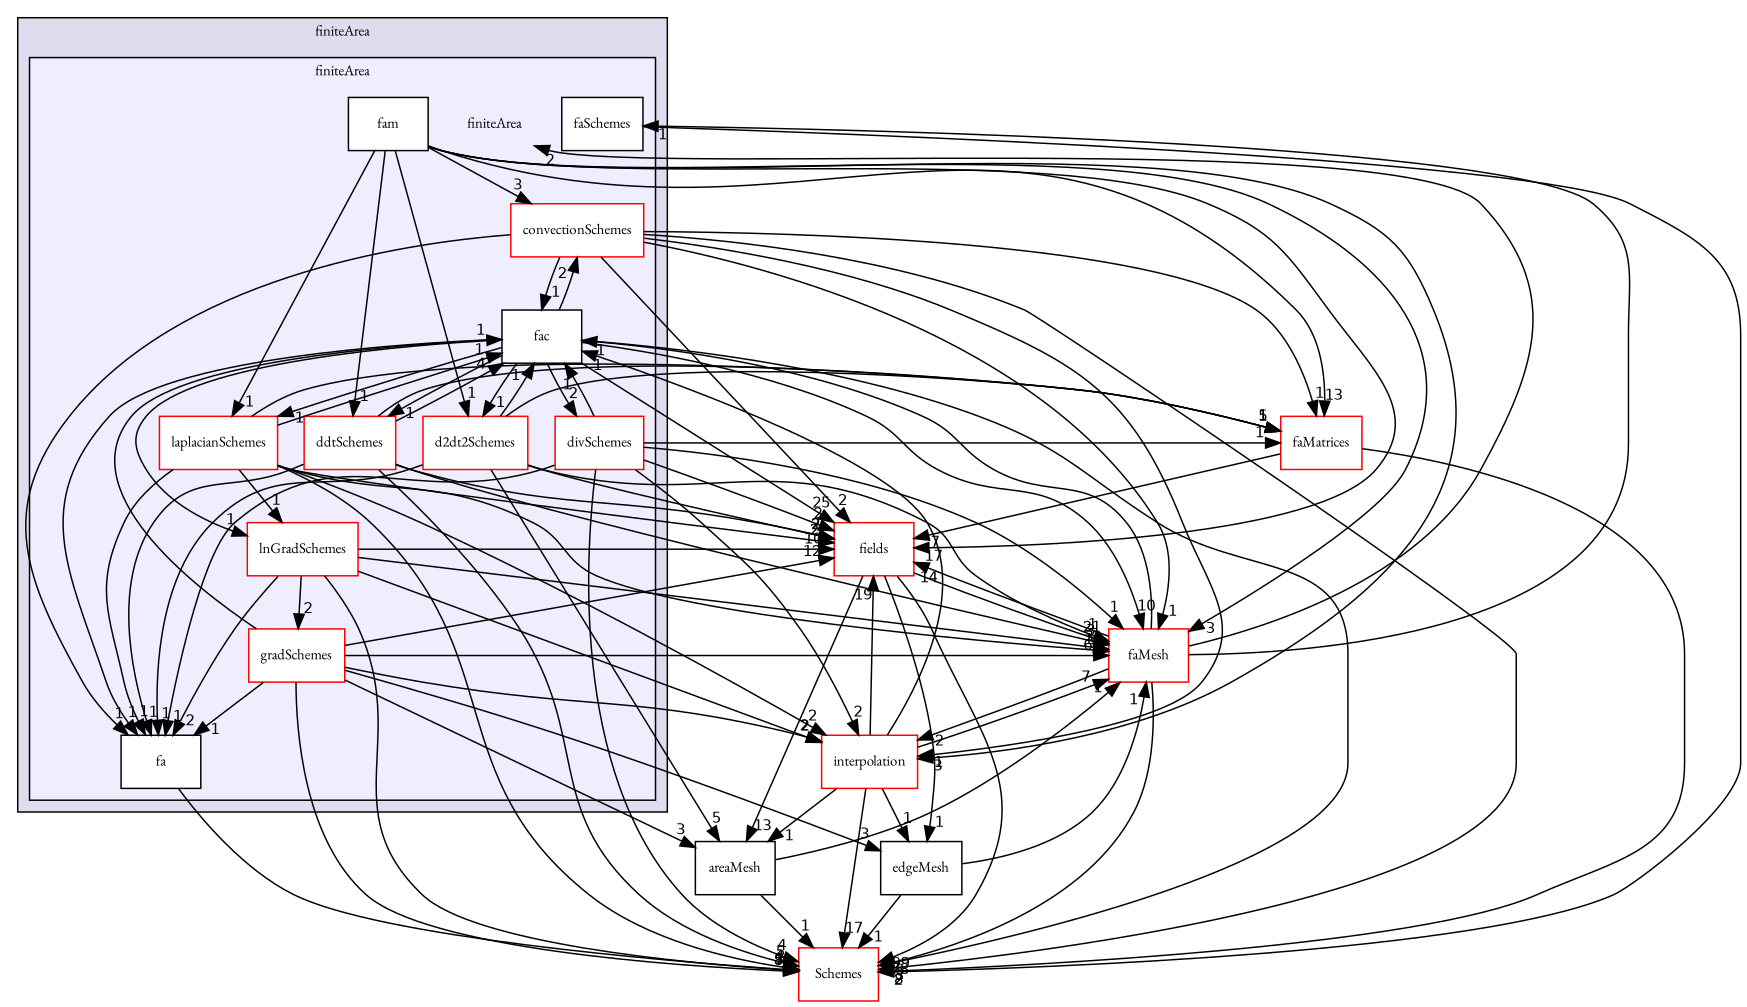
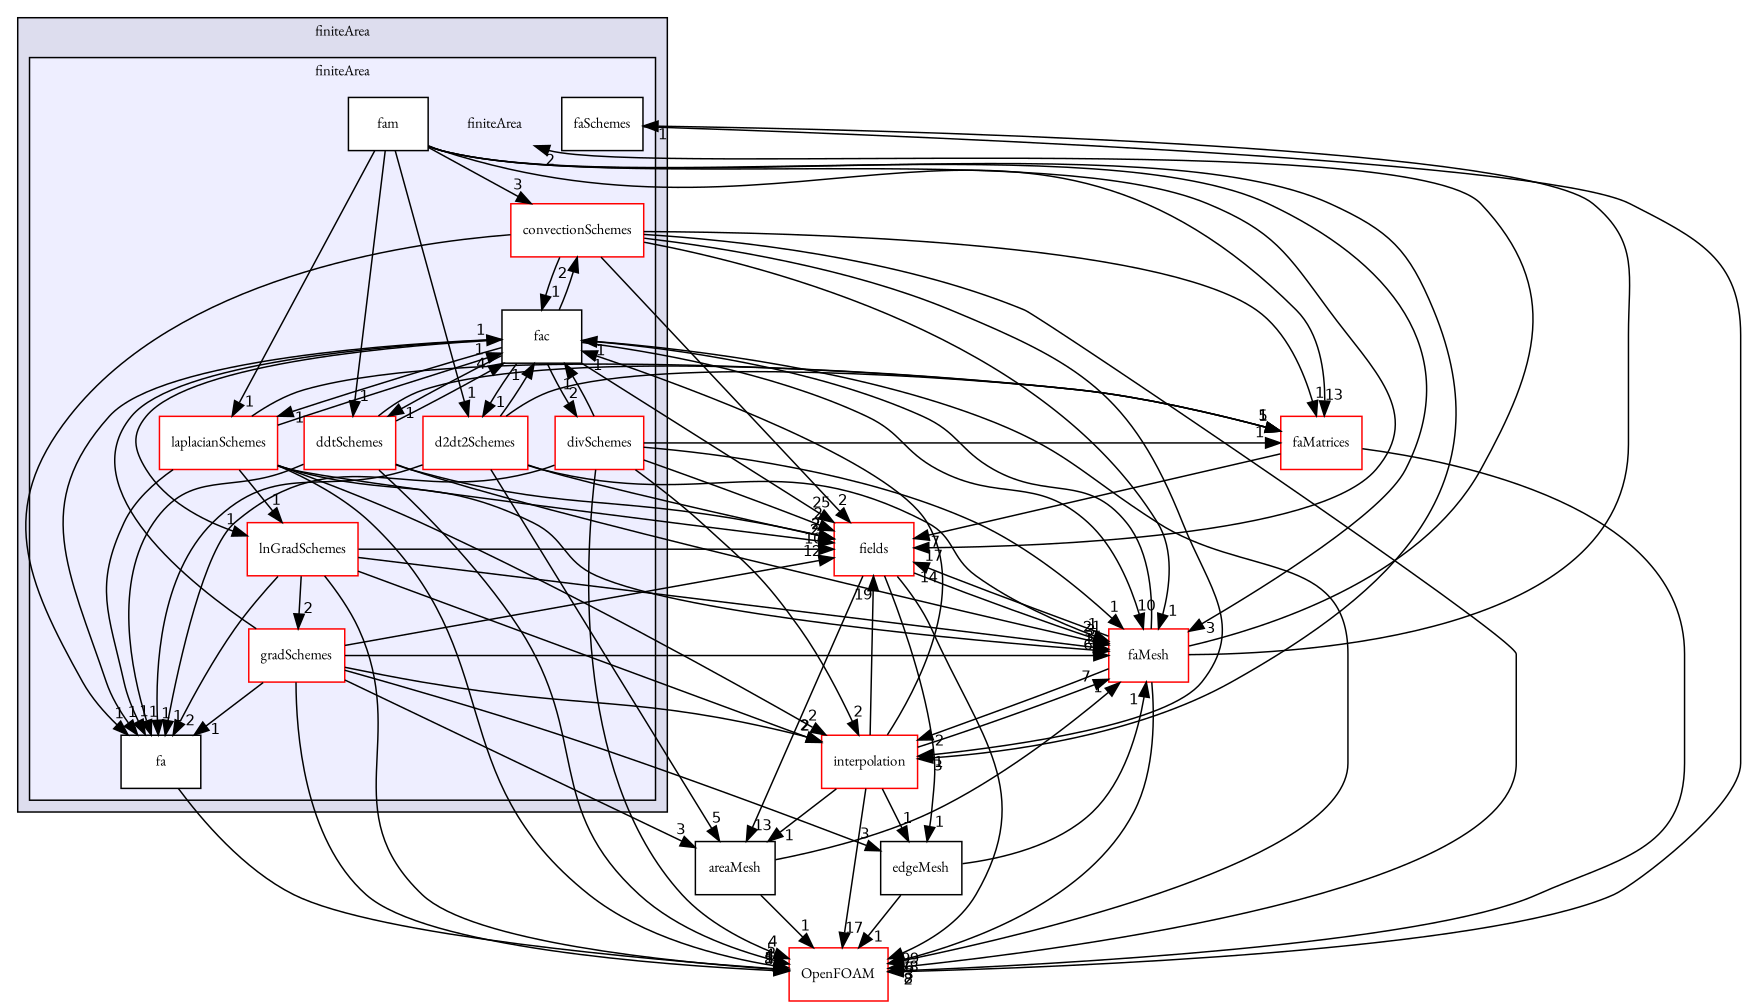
node "Schemes": label "Schemes" -> "OpenFOAM"
